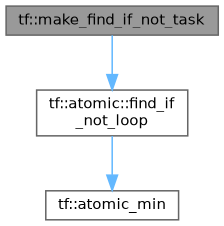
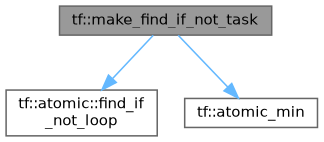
edge "tf::atomic::find_if _not_loop" -> "tf::atomic_min": now "tf::make_find_if_not_task" -> "tf::atomic_min"
